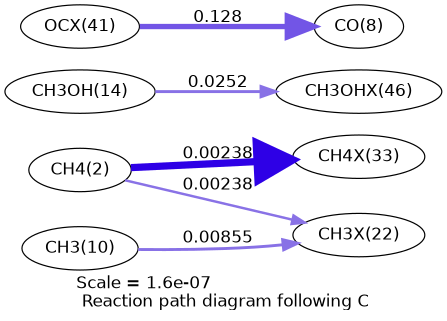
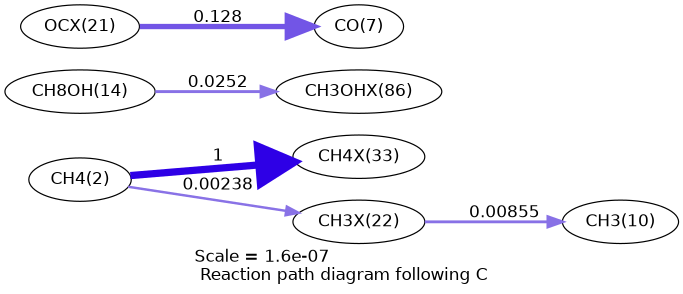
node "OCX(41)": label "OCX(41)" -> "OCX(21)"
node "CO(8)": label "CO(8)" -> "CO(7)"
node "CH3OH(14)": label "CH3OH(14)" -> "CH8OH(14)"
node "CH3OHX(46)": label "CH3OHX(46)" -> "CH3OHX(86)"
edge "CH4(2)" -> "CH4X(33)": label " 0.00238" -> " 1"
edge "CH3(10)" -> "CH3X(22)": reversed
